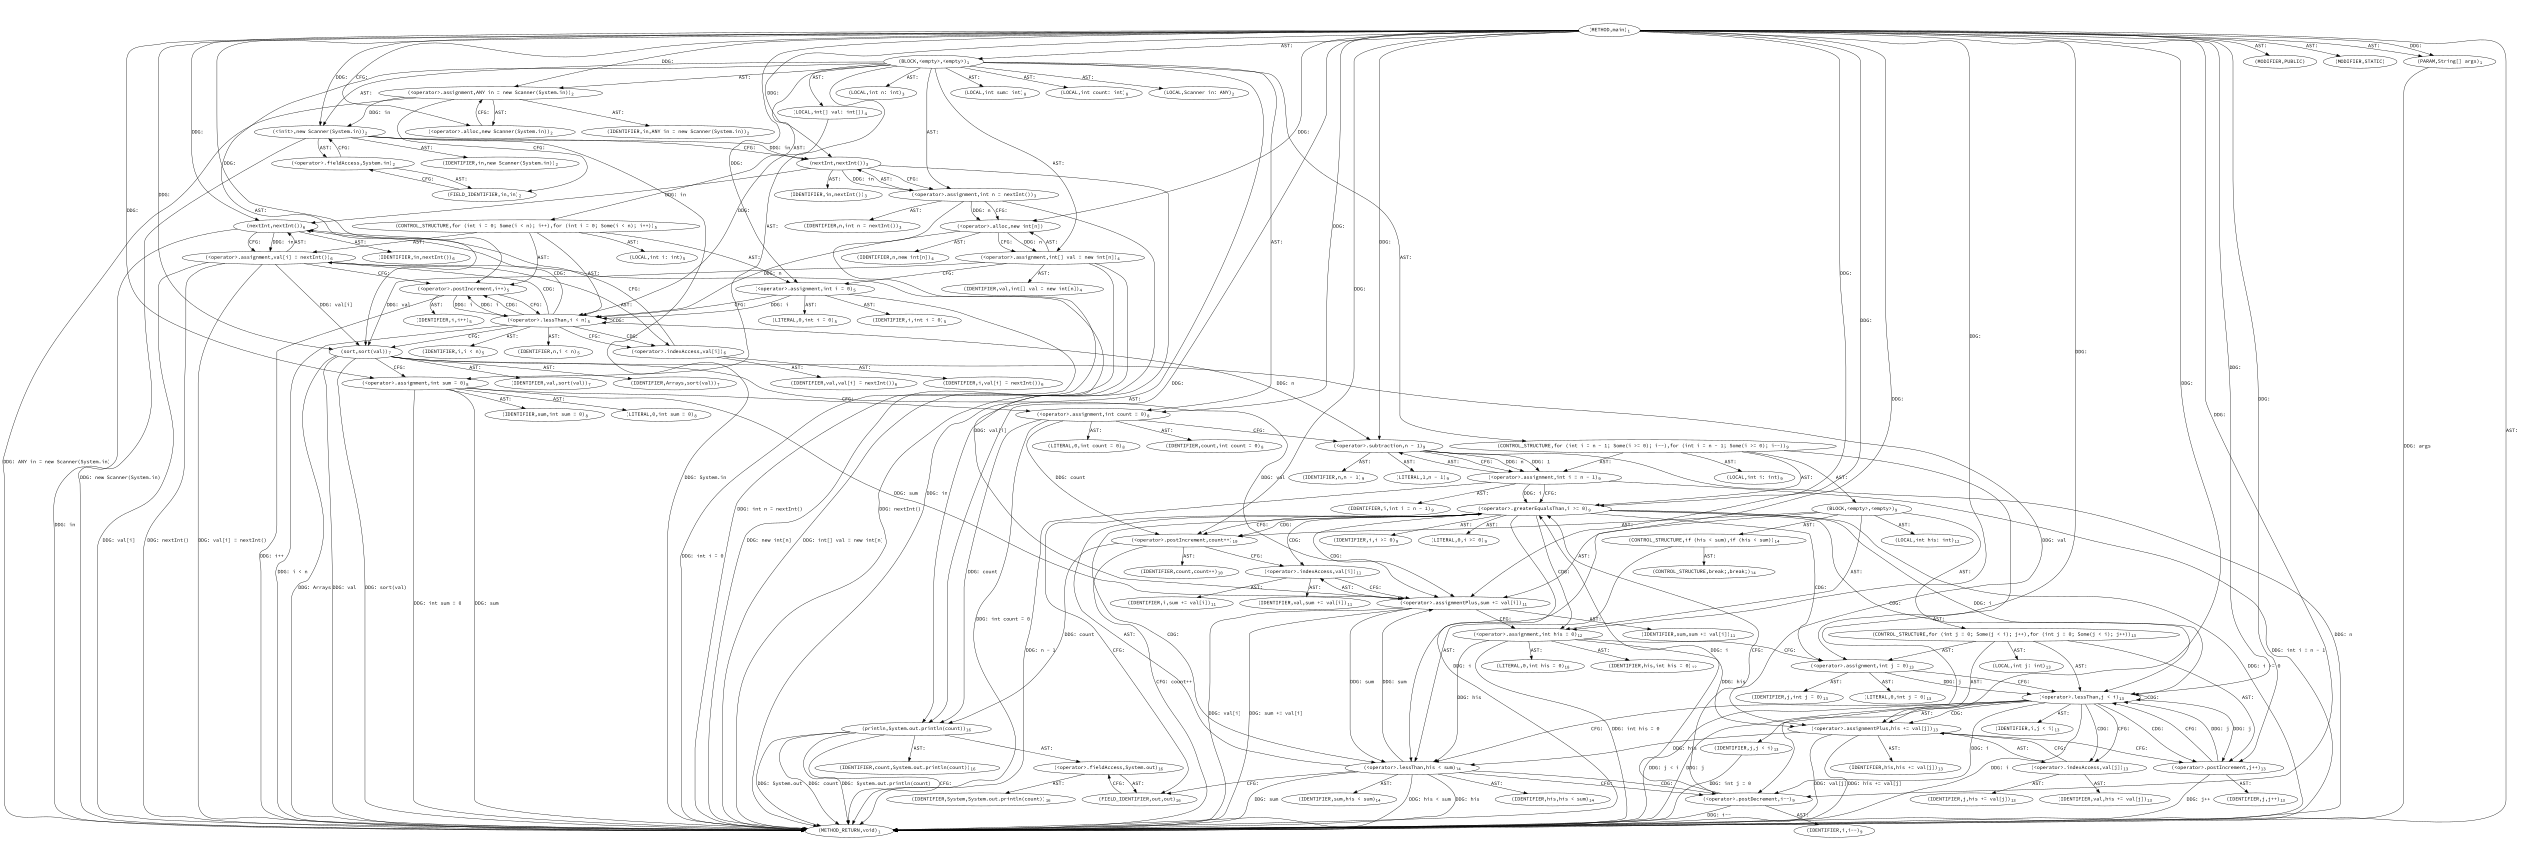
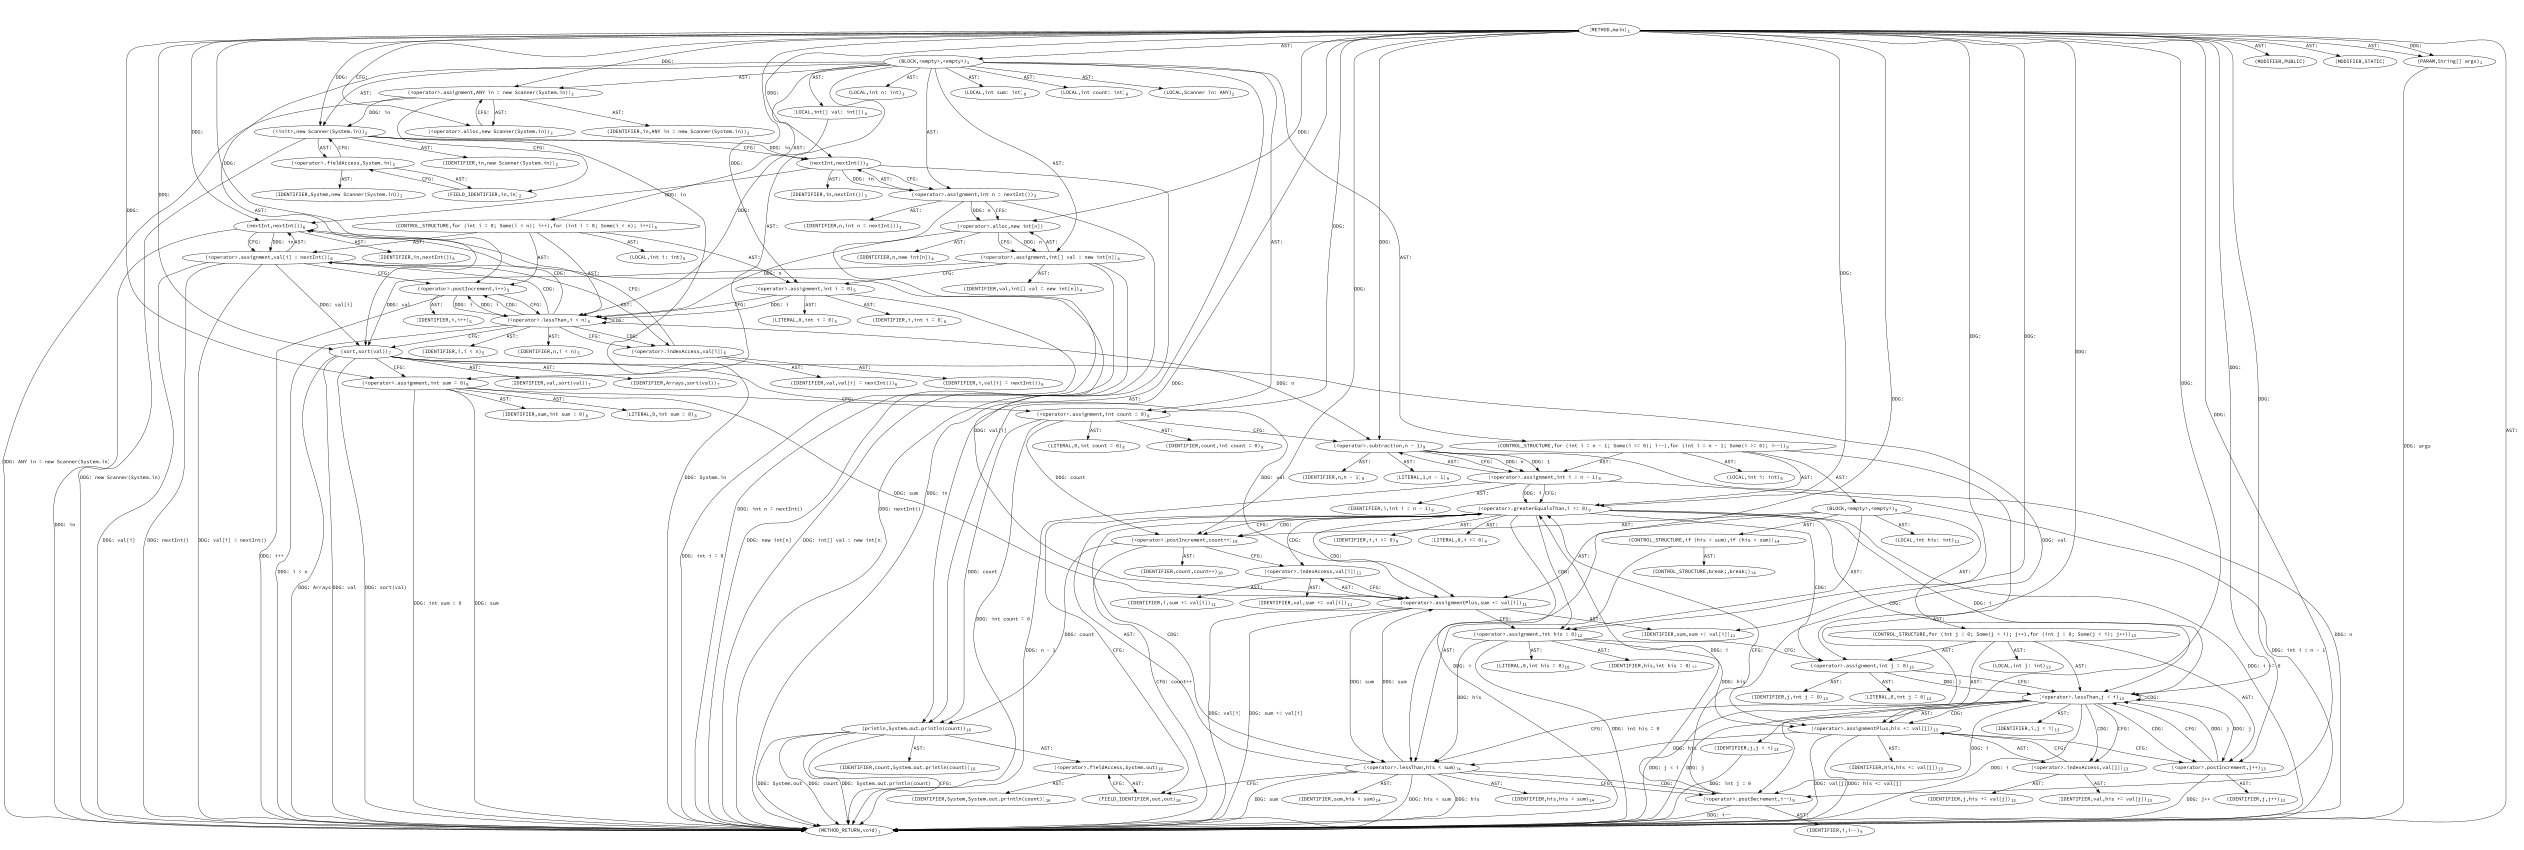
node "(IDENTIFIER,System,new Scanner(System.in))": added
edge "(METHOD,main)" -> "(<operator>.assignmentPlus,sum += val[i])": now "(METHOD,main)" -> "(IDENTIFIER,sum,sum += val[i])"
